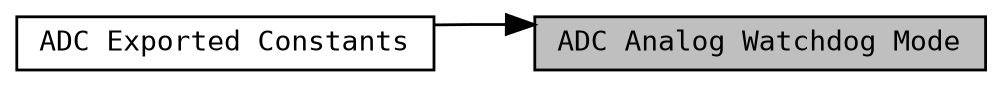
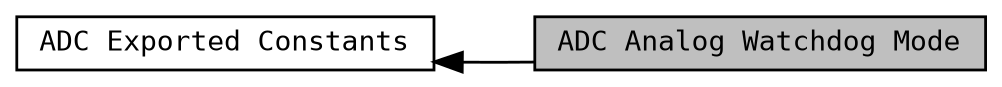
edge "ADC Exported Constants" -> "ADC Analog Watchdog Mode": reversed
